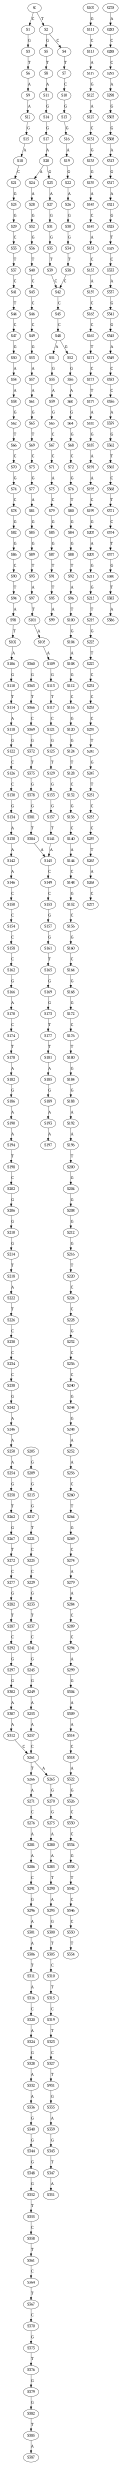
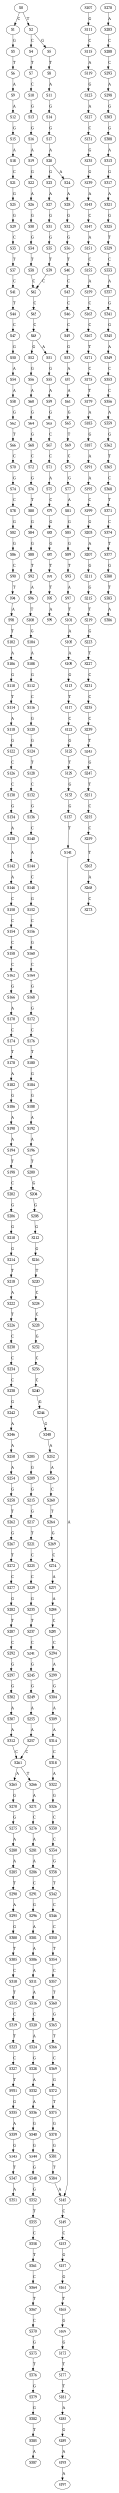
edge "S306" -> "S311": label "T" -> "A"
node "S357": added
